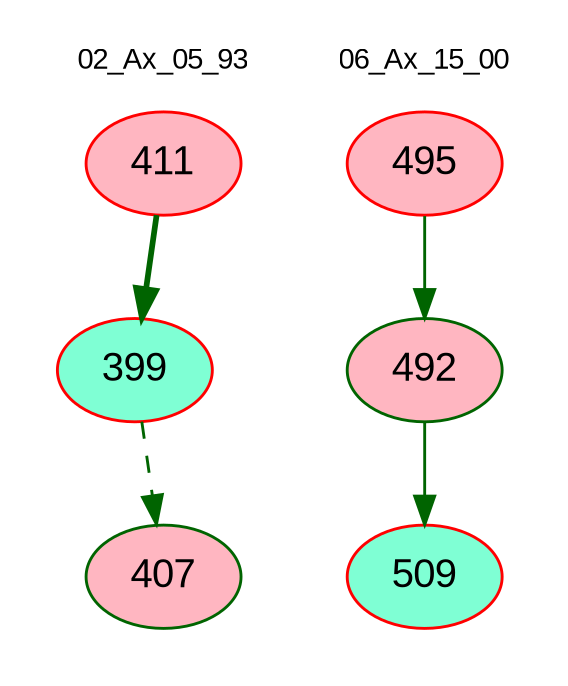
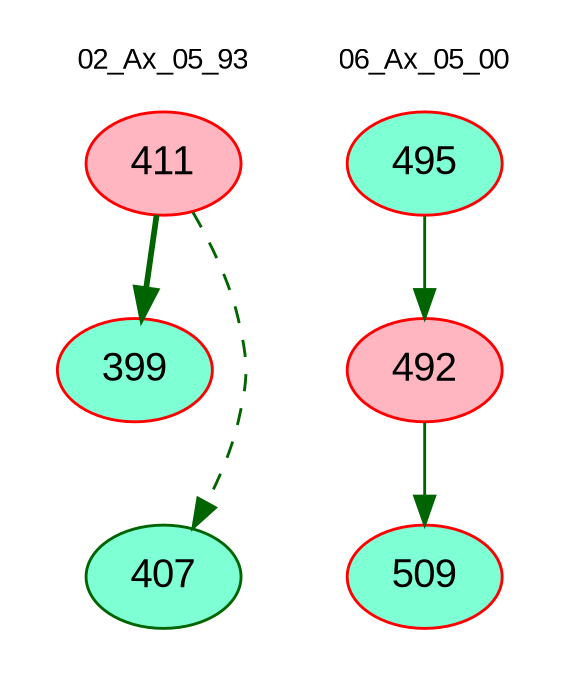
cluster "06_Ax_15_00": label "06_Ax_15_00" -> "06_Ax_05_00"
node "495": fillcolor lightpink -> aquamarine
node "492": color darkgreen -> red
edge "399" -> "407": now "411" -> "407"
node "407": fillcolor lightpink -> aquamarine
